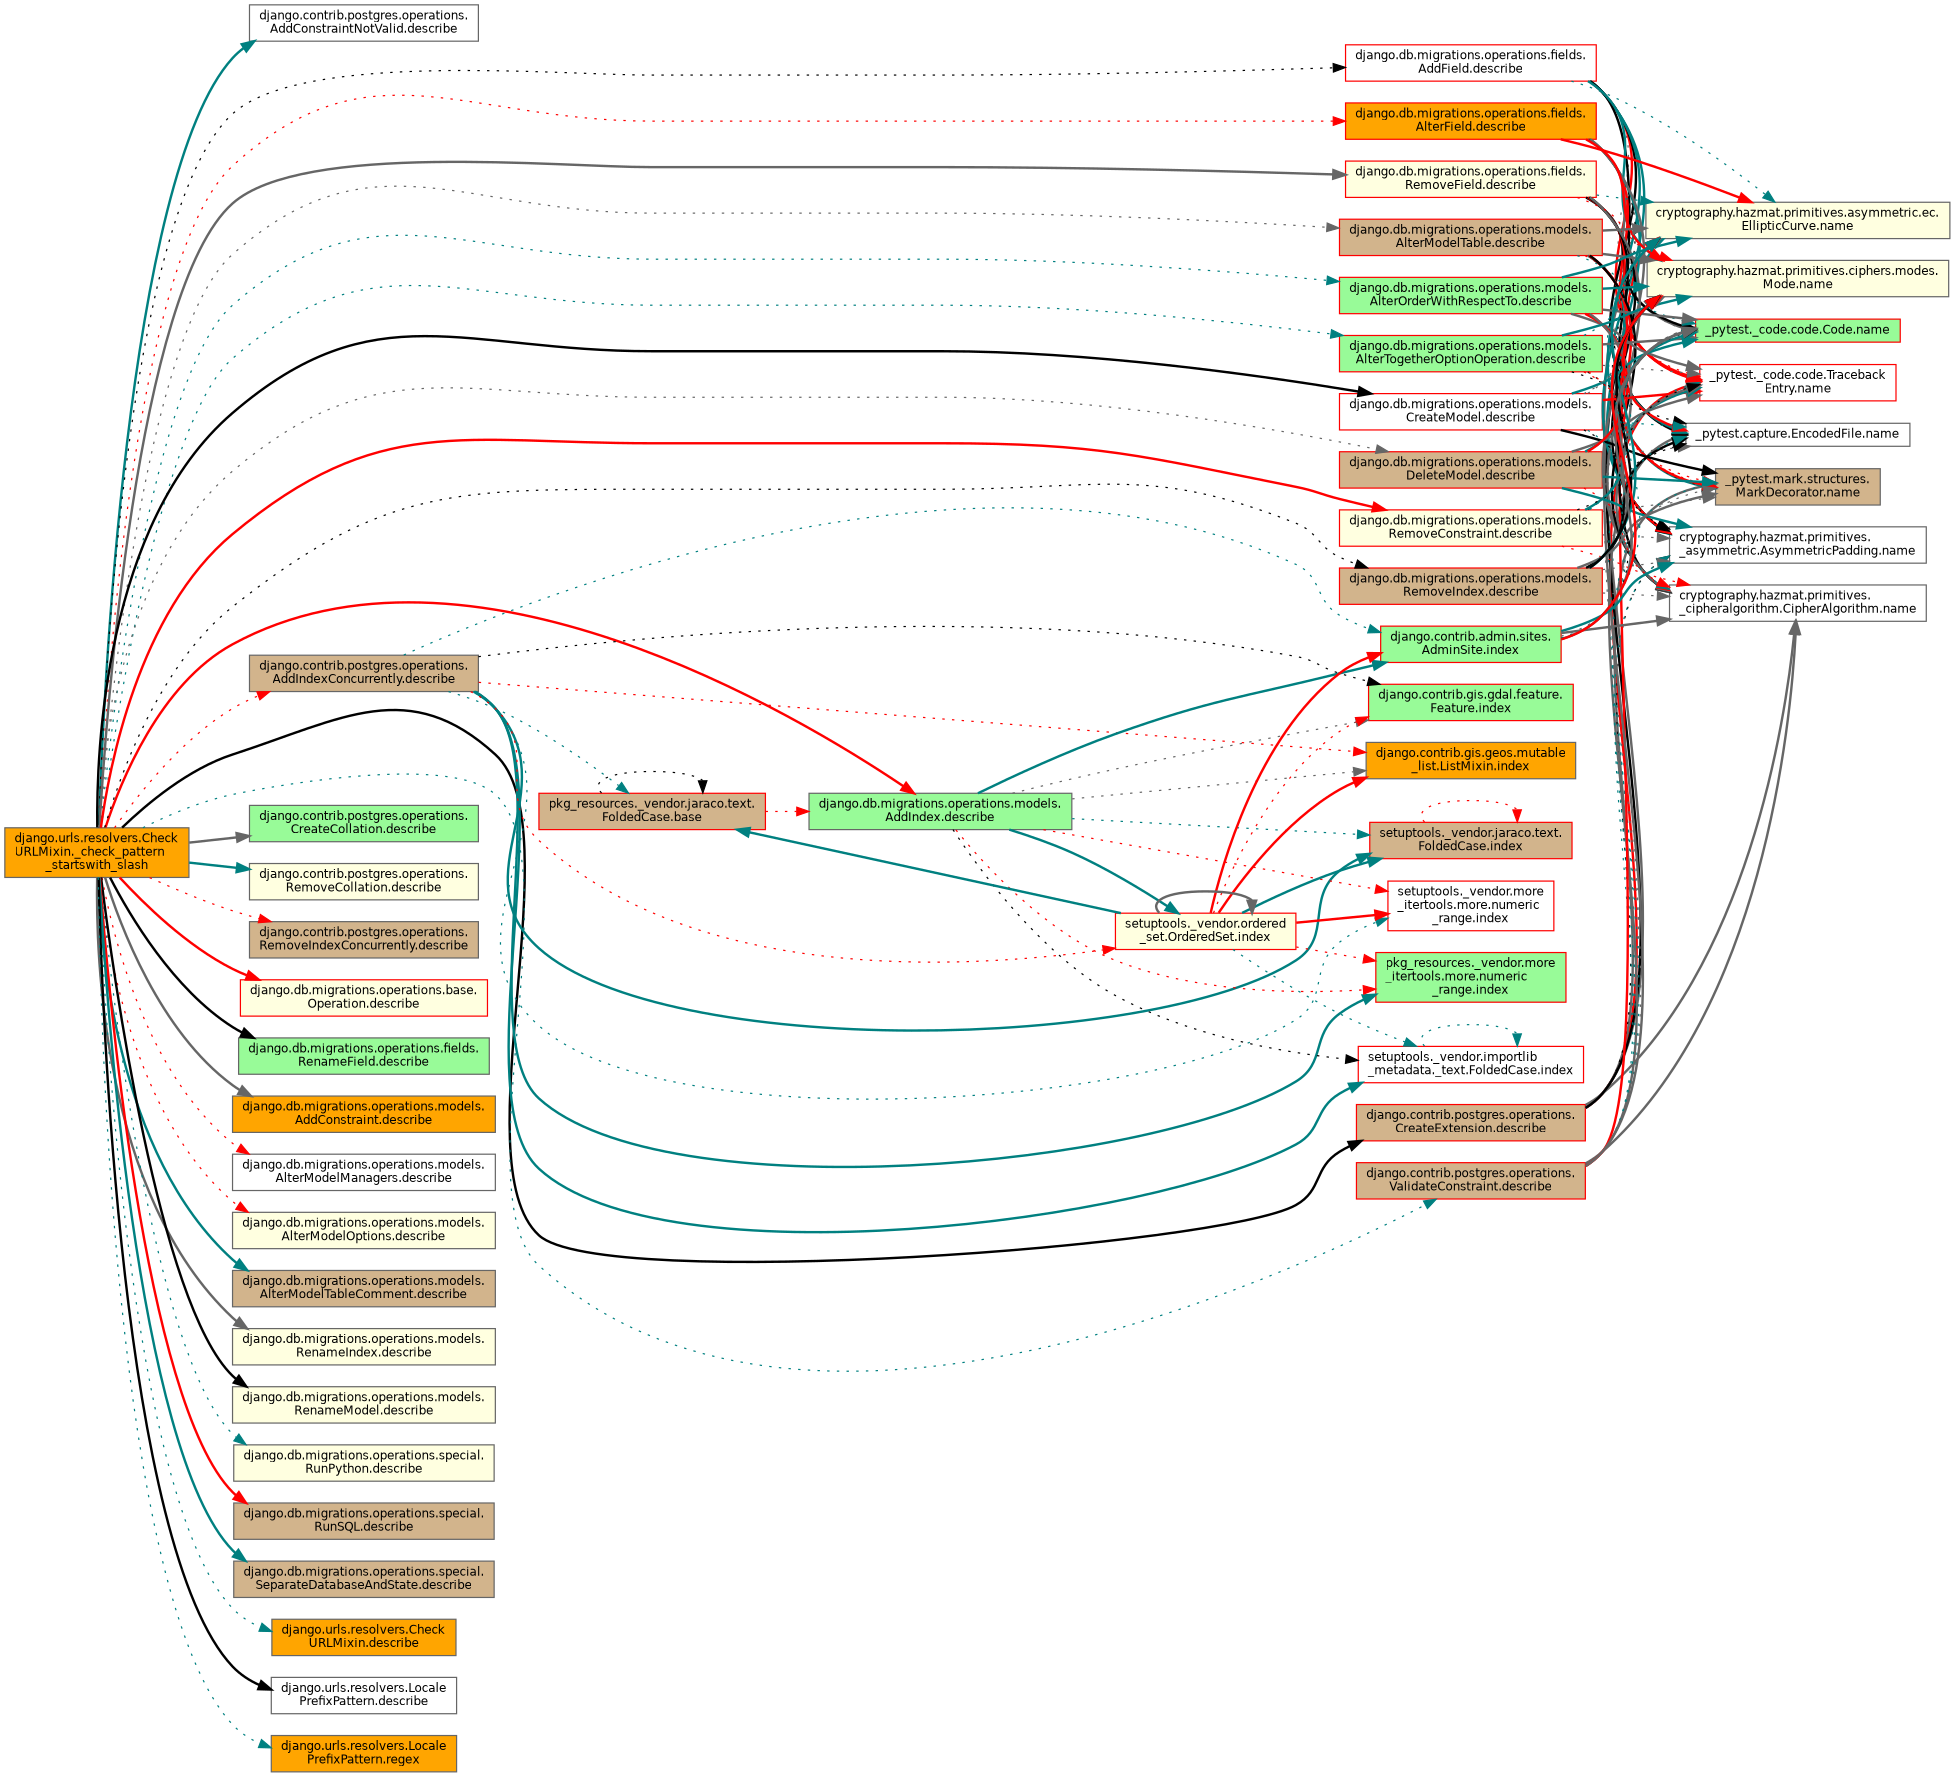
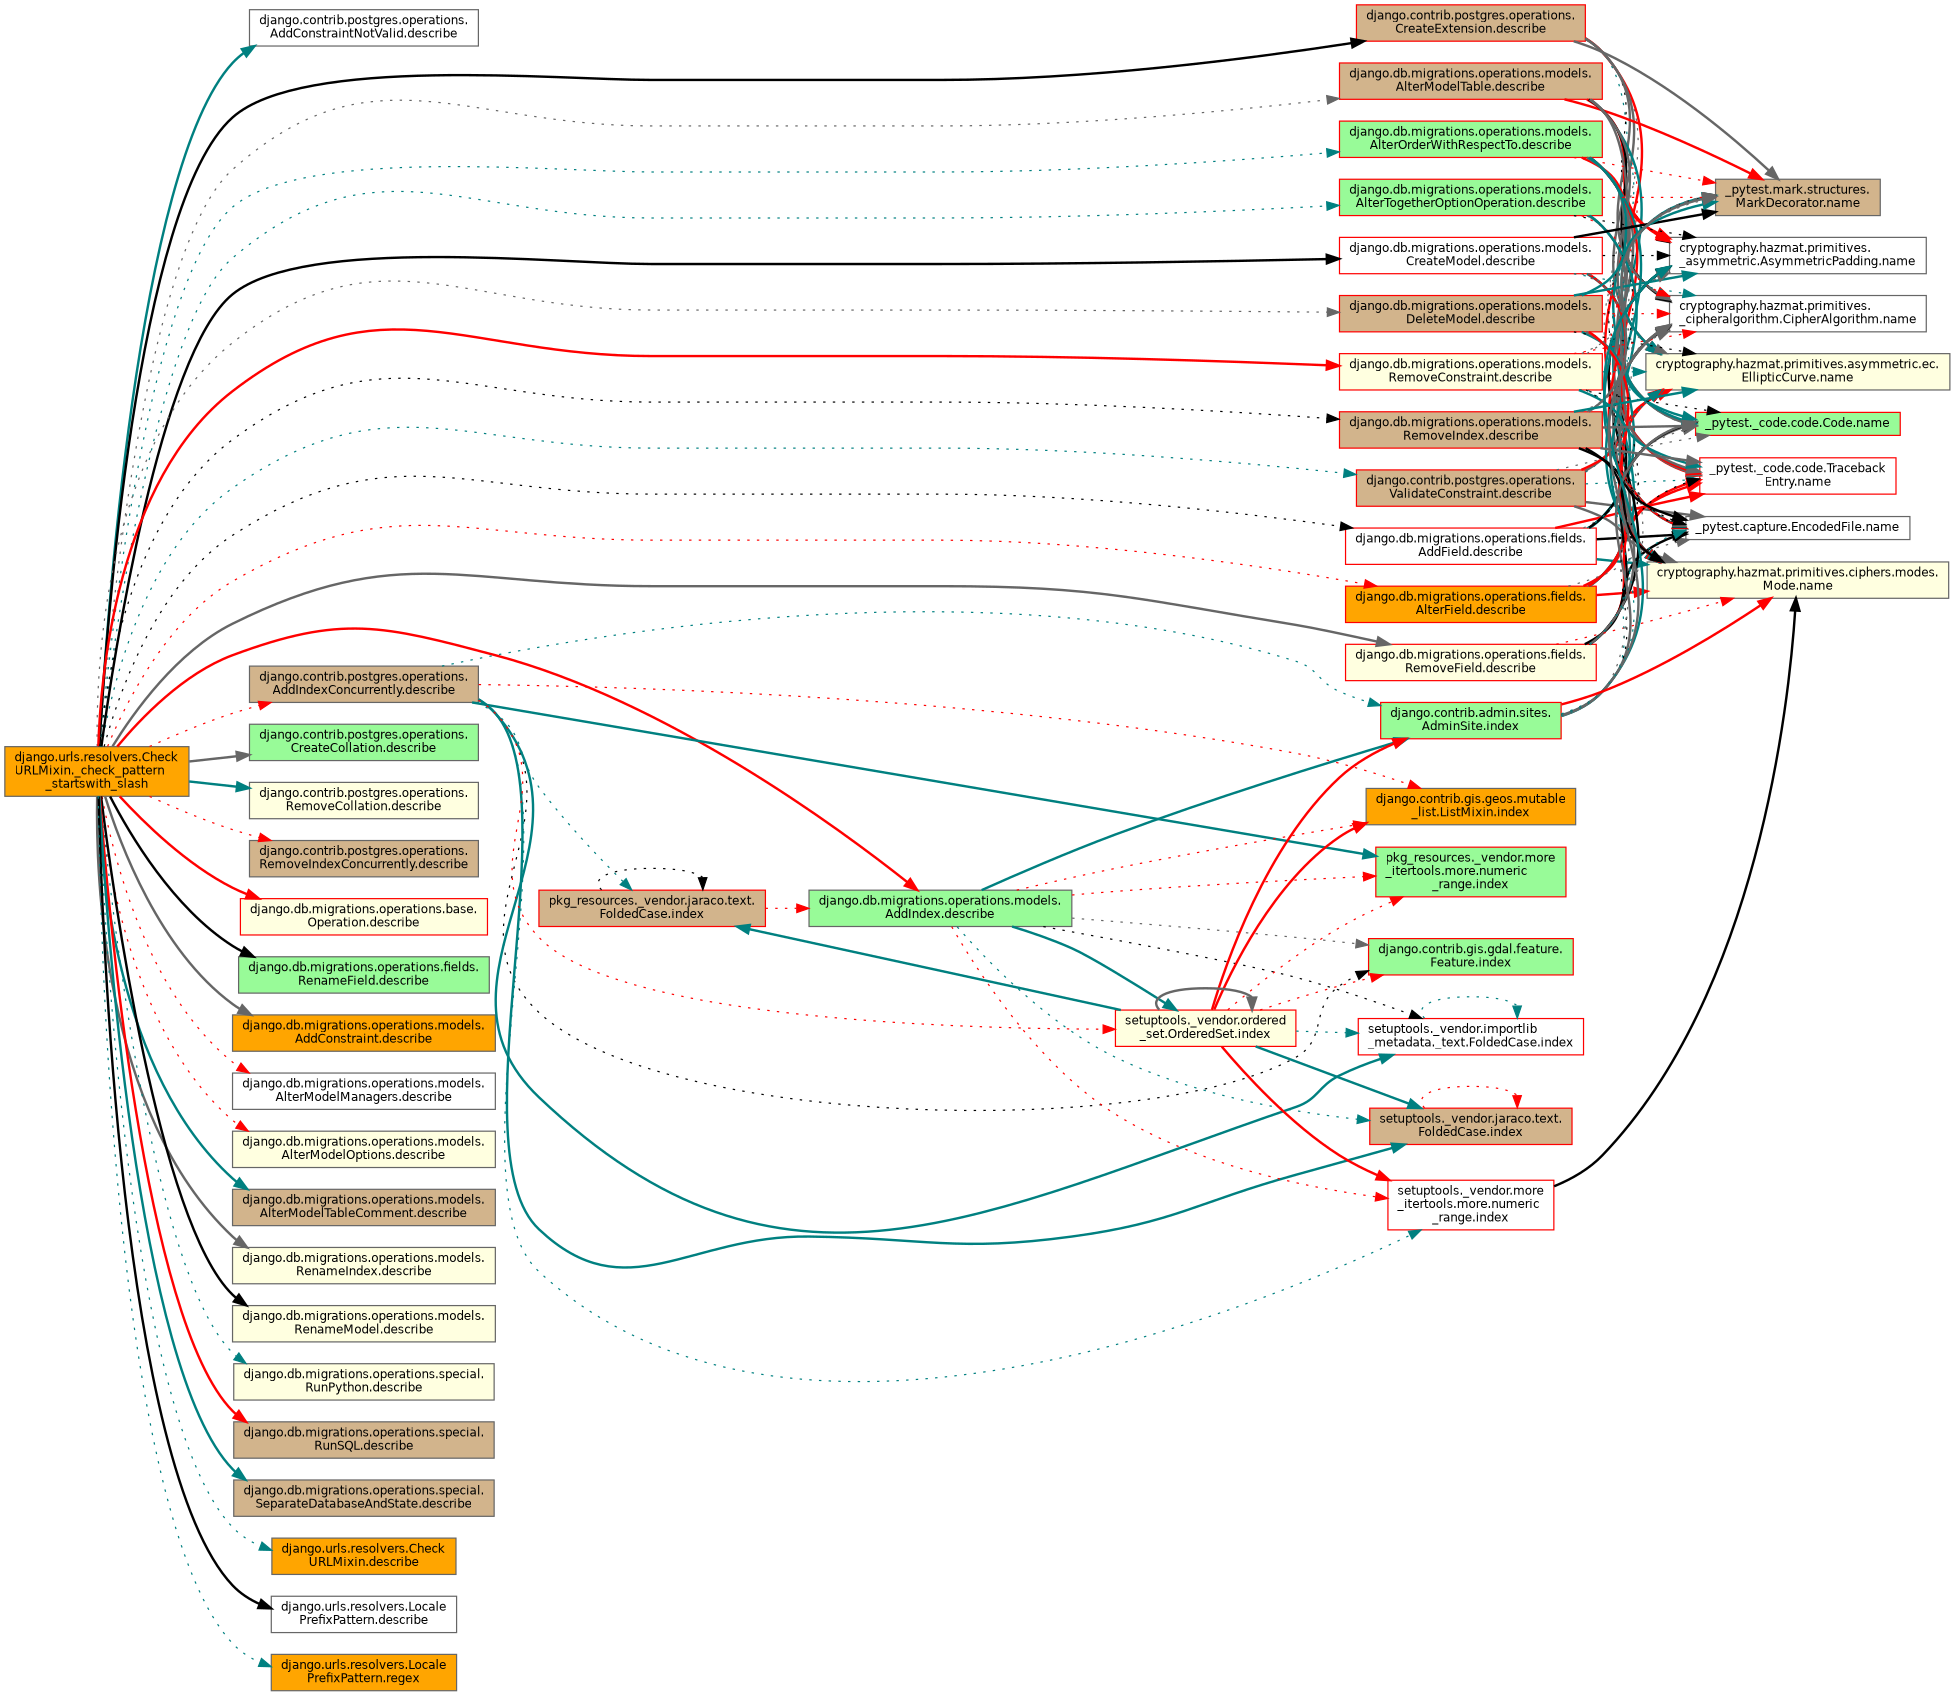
edge "django.contrib.postgres.operations. CreateExtension.describe" -> "cryptography.hazmat.primitives.ciphers.modes. Mode.name": now "setuptools._vendor.more _itertools.more.numeric _range.index" -> "cryptography.hazmat.primitives.ciphers.modes. Mode.name"
edge "django.db.migrations.operations.models. AddIndex.describe" -> "django.contrib.gis.geos.mutable _list.ListMixin.index": color gray40 -> red
node "pkg_resources._vendor.jaraco.text. FoldedCase.base": label "pkg_resources._vendor.jaraco.text. FoldedCase.base" -> "pkg_resources._vendor.jaraco.text. FoldedCase.index"
